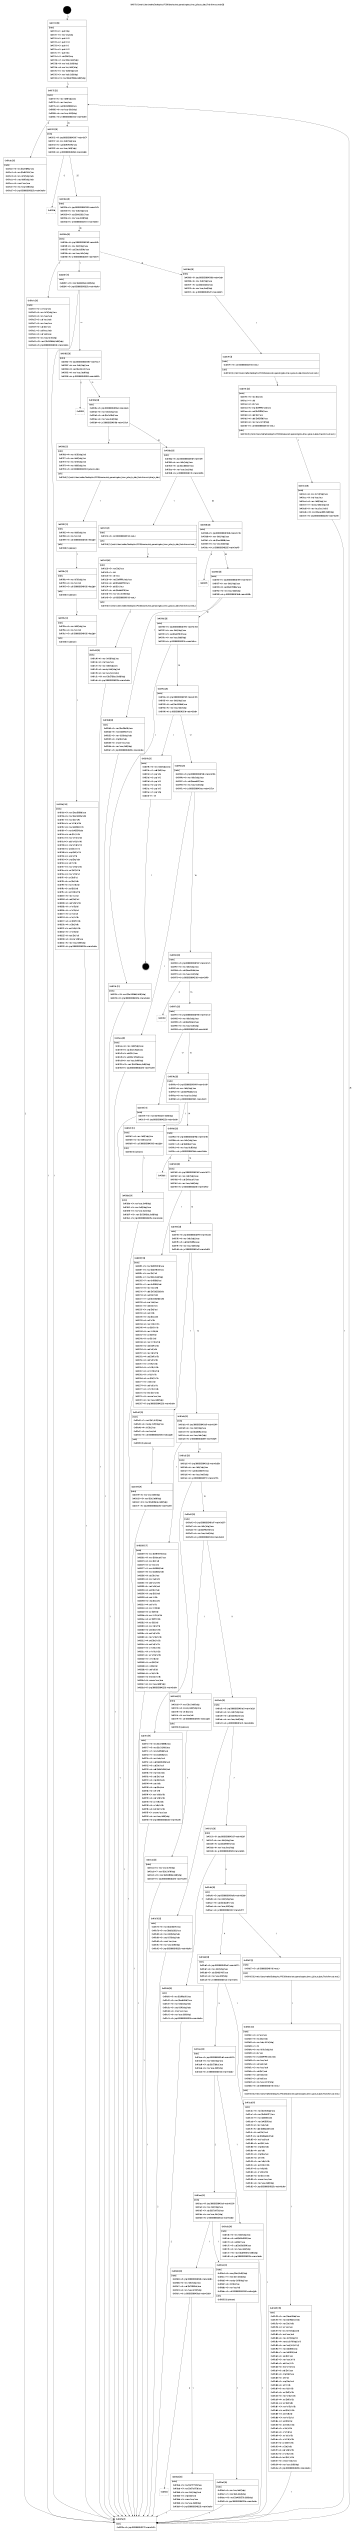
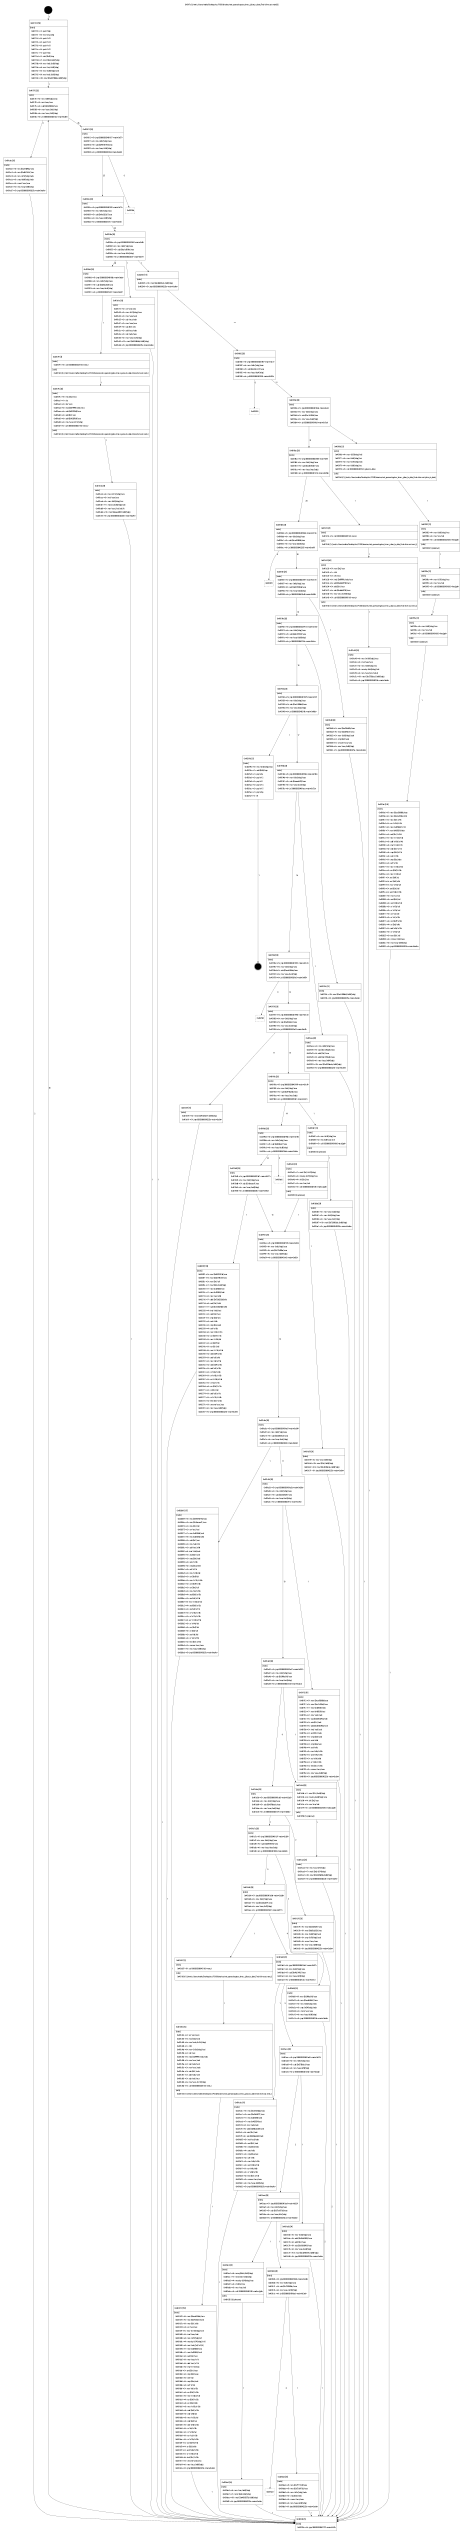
edge "0x4019ee [28]" -> "0x401e42 [23]": reversed
